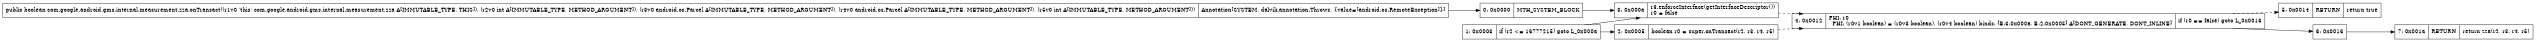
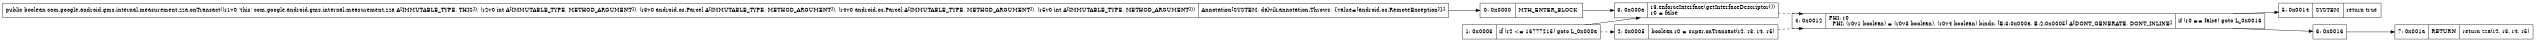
node "0: 0x0000": text "MTH_SYSTEM_BLOCK" -> "MTH_ENTER_BLOCK"
node "5: 0x0014": text "RETURN" -> "SYSTEM"
edge "4: 0x0012" -> "5: 0x0014": style dashed -> solid
edge "1: 0x0003" -> "2: 0x0005": style solid -> dashed
